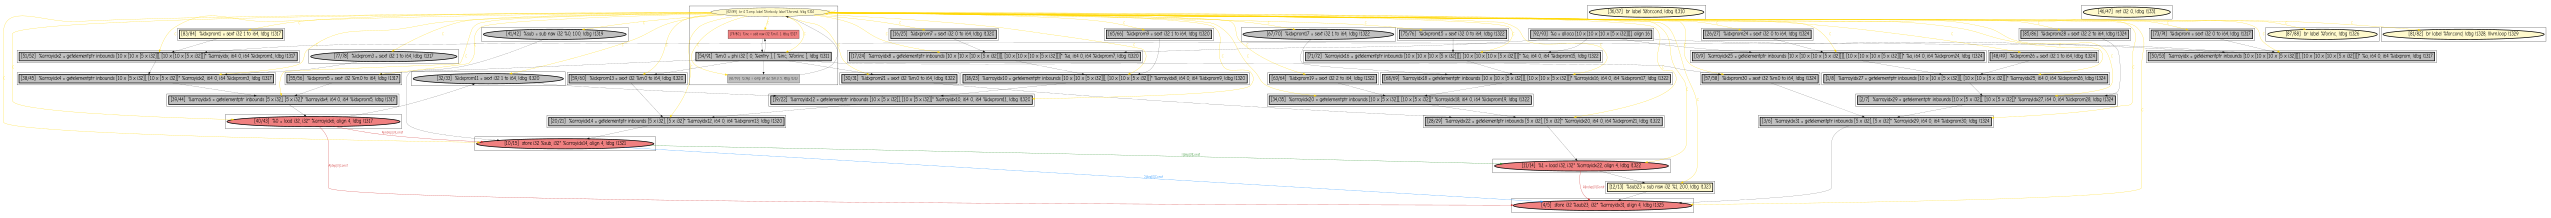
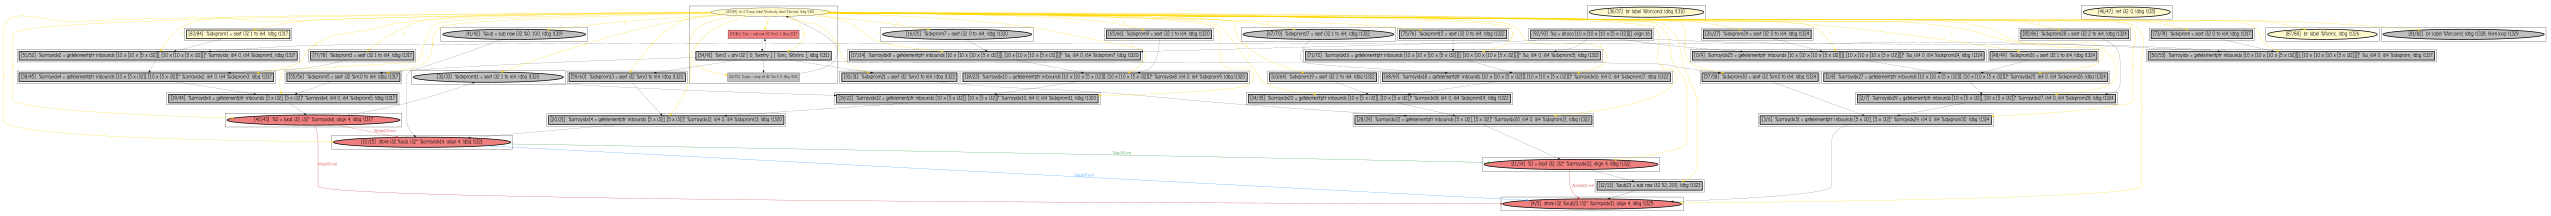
node "[16/25]  %idxprom7 = sext i32 0 to i64, !dbg !1320": shape box -> ellipse
node "[81/82]  br label %for.cond, !dbg !1328, !llvm.loop !1329": fillcolor lemonchiffon -> grey
node "[77/78]  %idxprom3 = sext i32 1 to i64, !dbg !1317": shape ellipse -> box
node "[12/13]  %sub23 = sub nsw i32 %1, 200, !dbg !1323": fillcolor lemonchiffon -> grey
